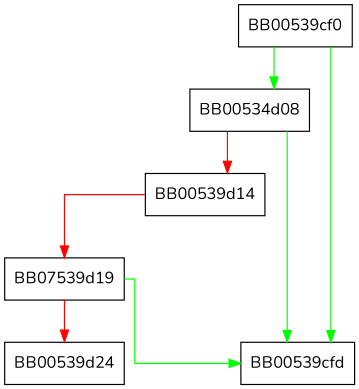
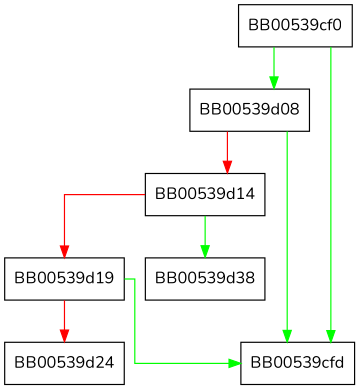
node "BB00534d08": label "BB00534d08" -> "BB00539d08"
node "BB07539d19": label "BB07539d19" -> "BB00539d19"
node "BB00539d38": added
